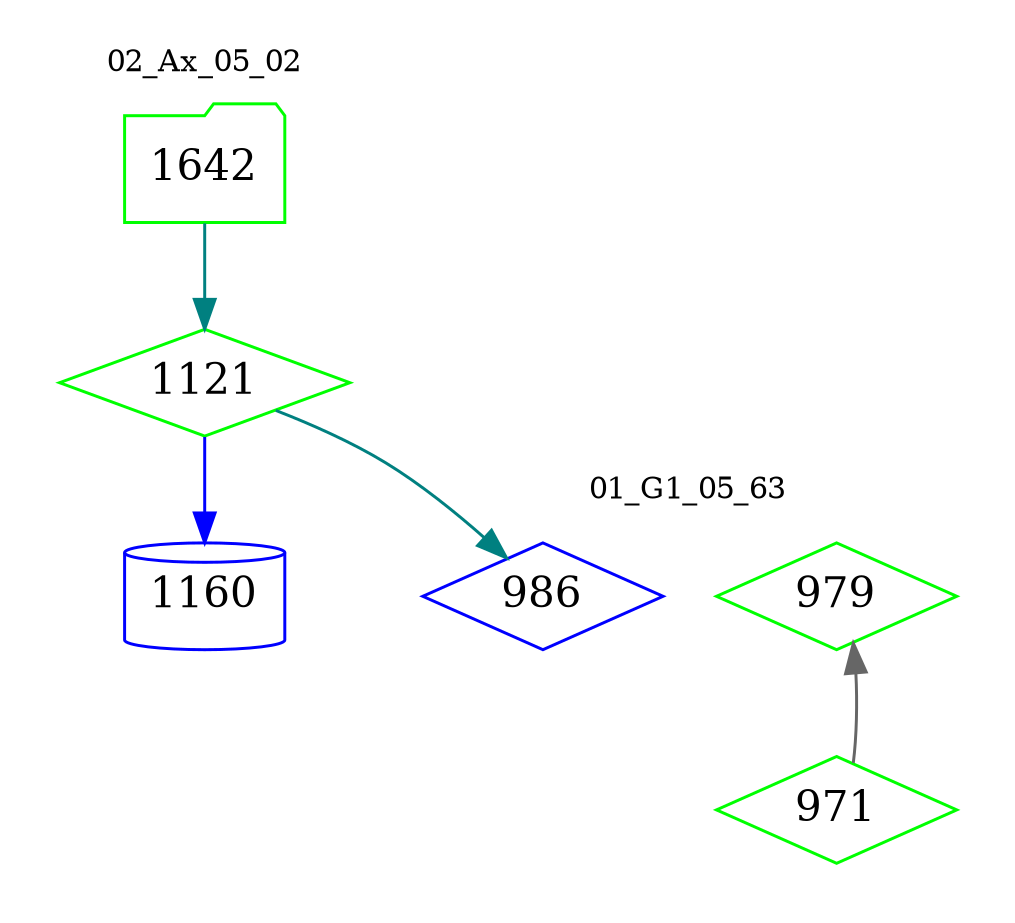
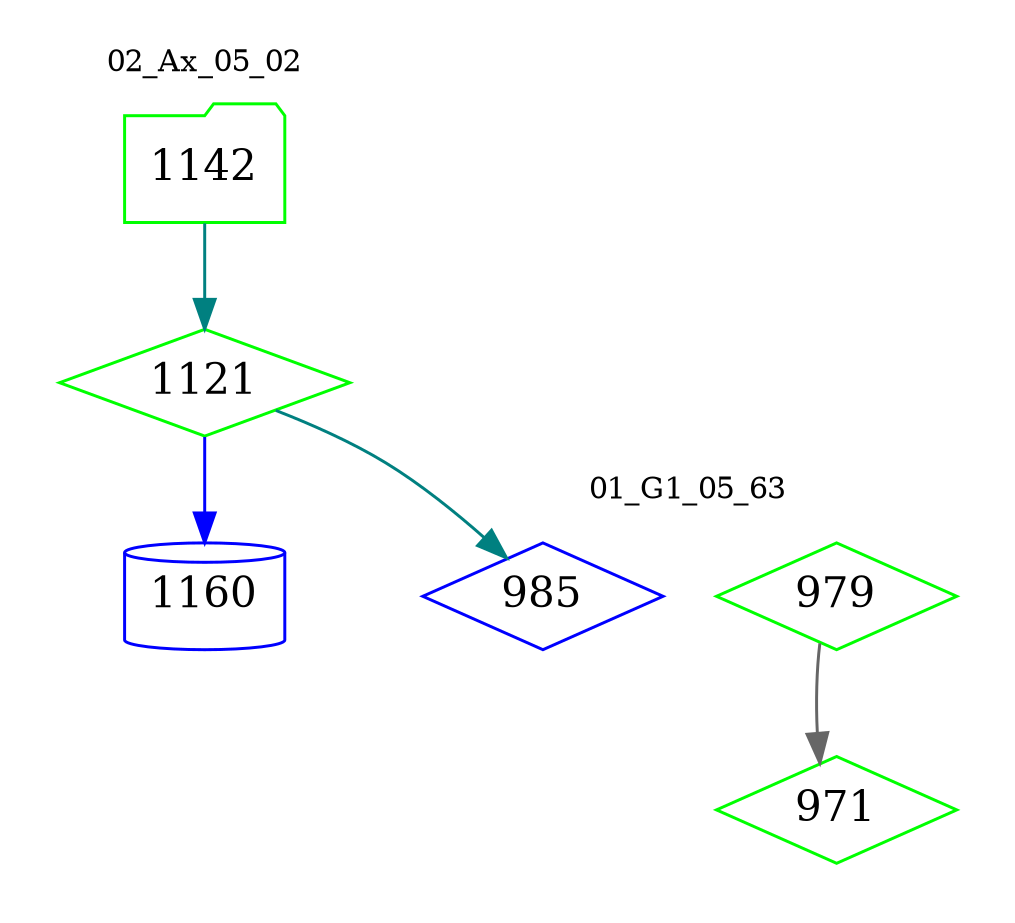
node "1642": label "1642" -> "1142"
node "986": label "986" -> "985"
edge "971" -> "979": reversed
